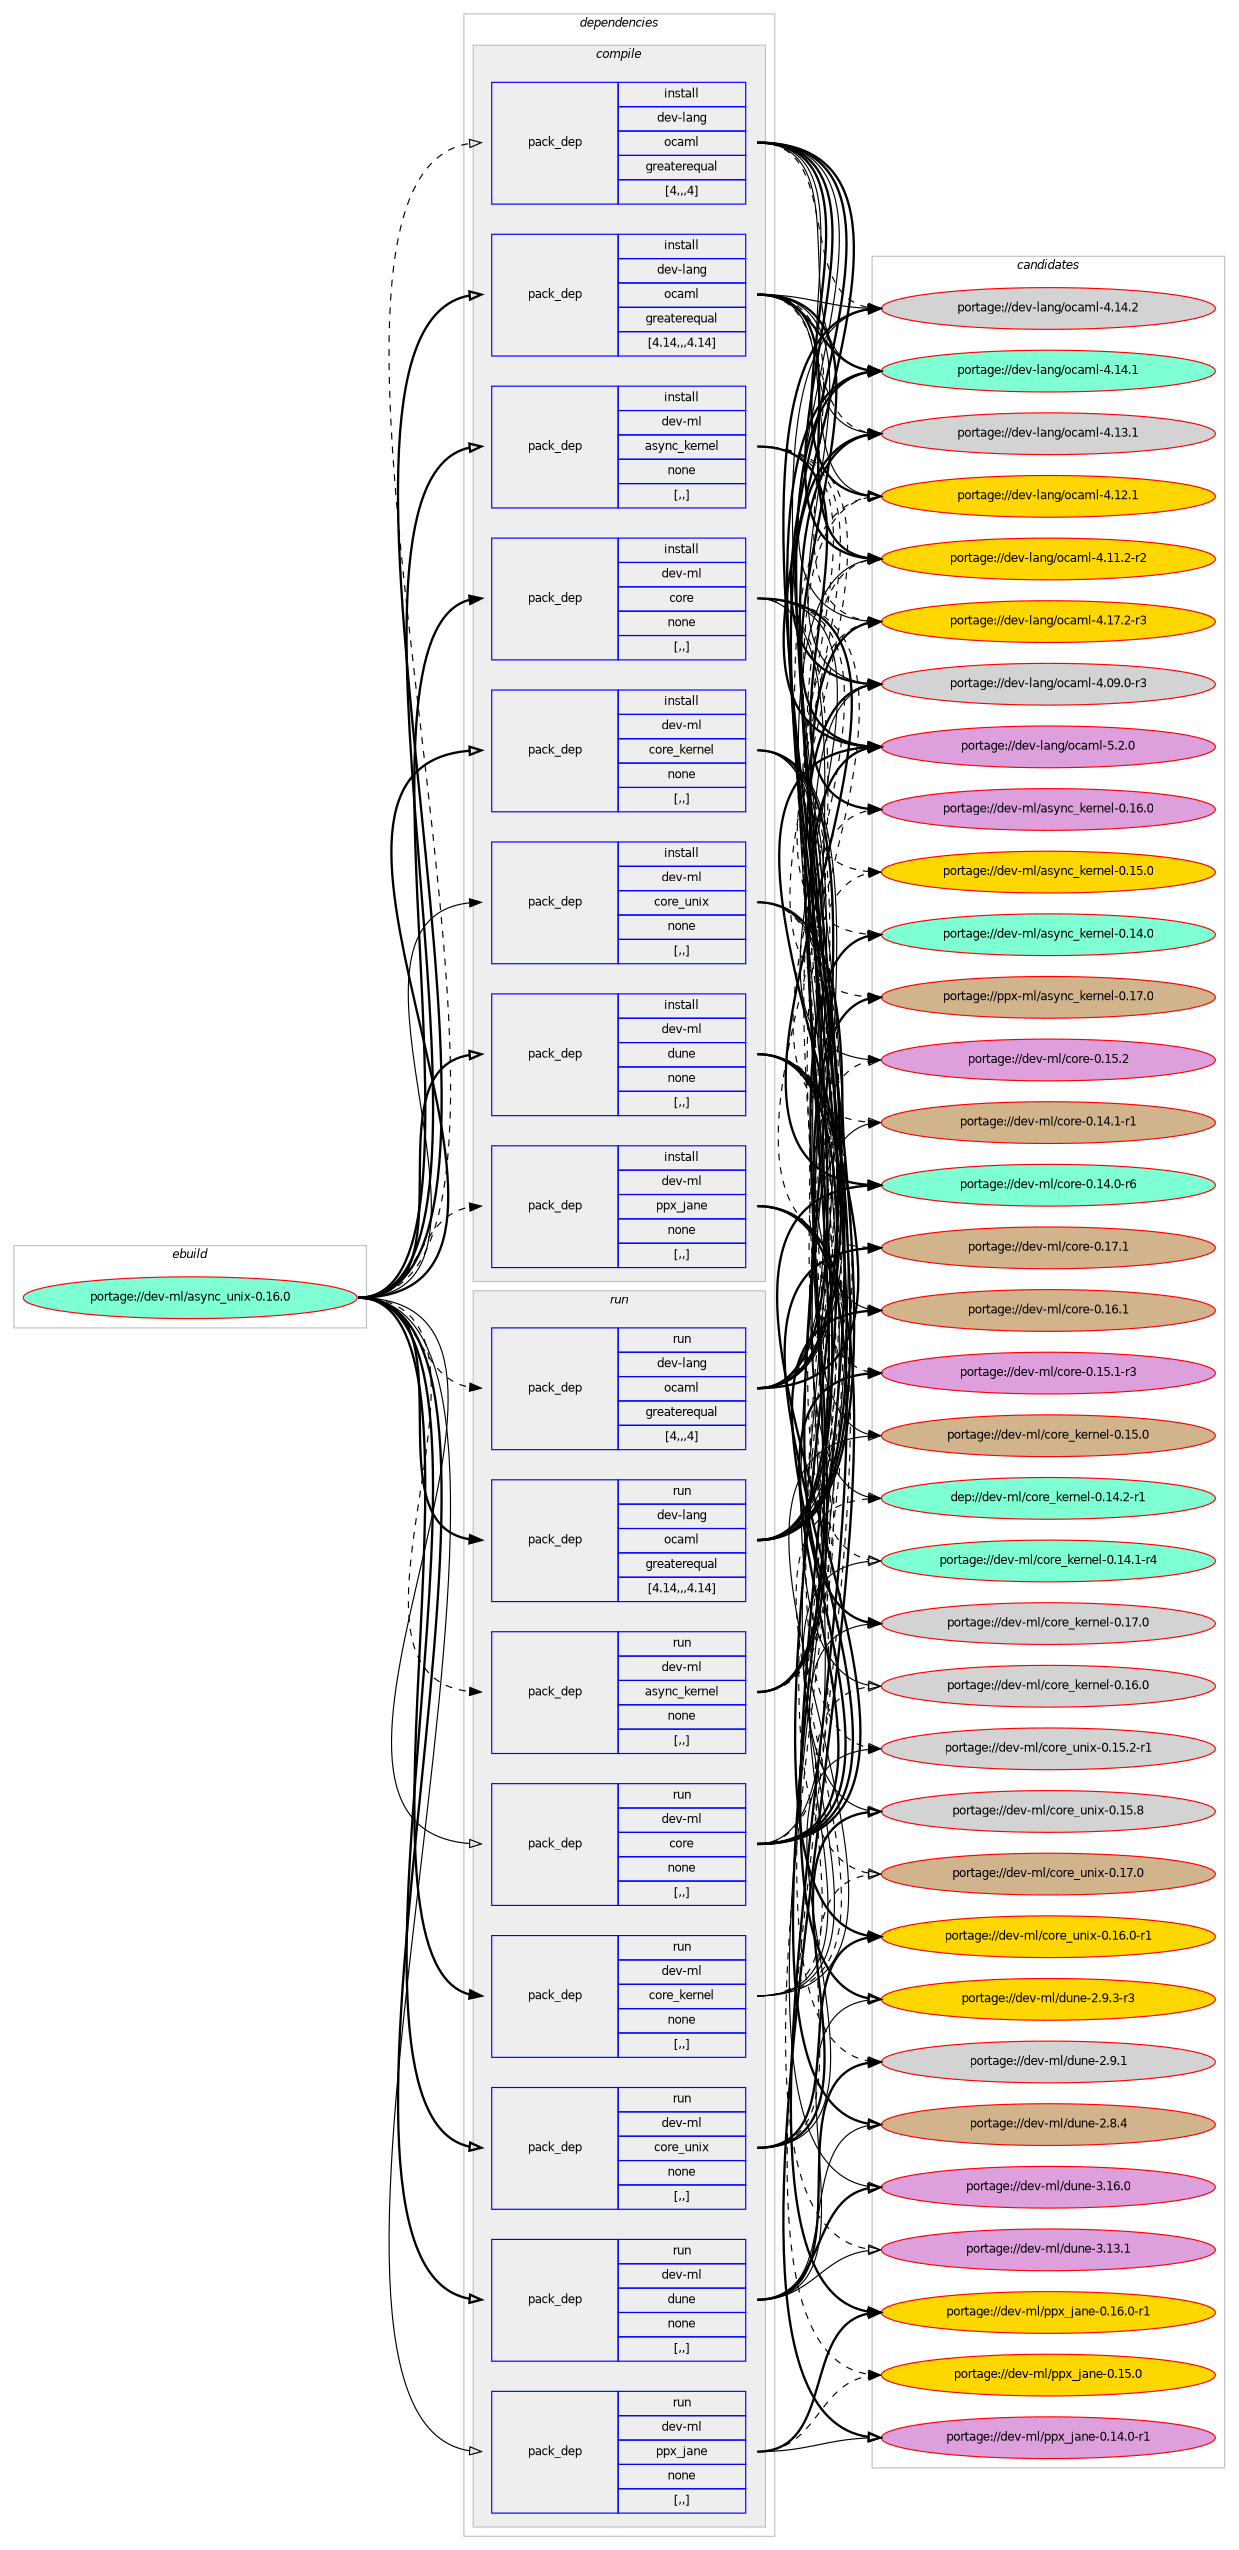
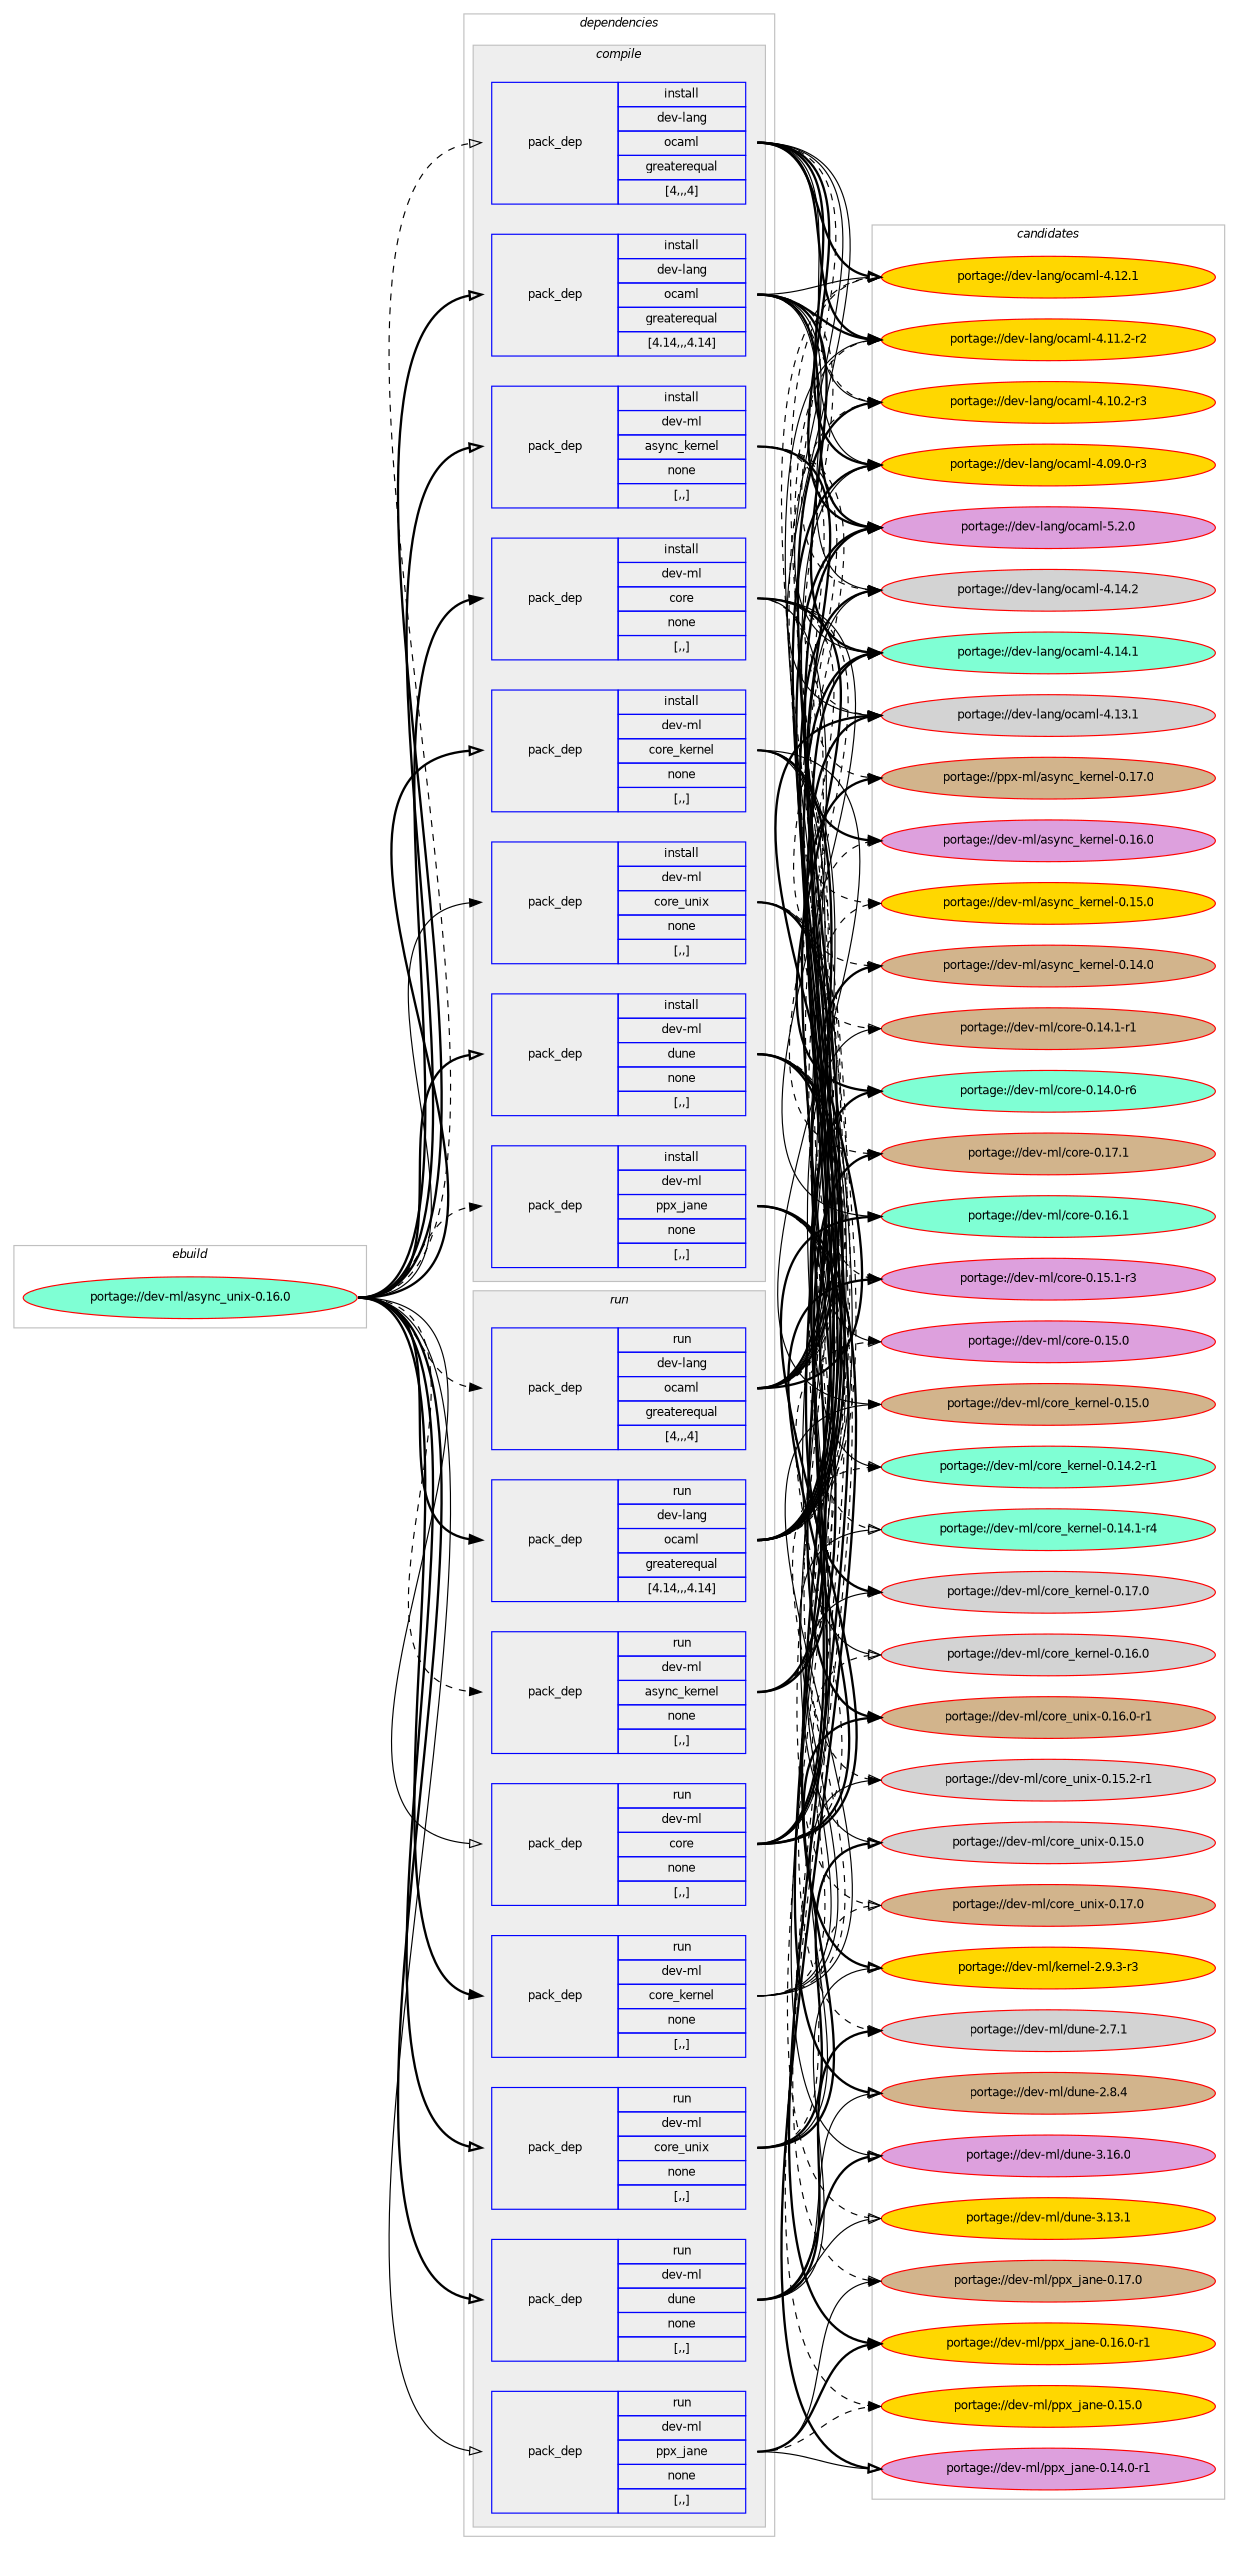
node "portage://dev-lang/ocaml-4.17.2-r3": label "portage://dev-lang/ocaml-4.17.2-r3" -> "portage://dev-lang/ocaml-4.10.2-r3"
node "portage://dev-lang/ocaml-4.09.0-r3": fillcolor lightgrey -> gold
node "portage://dev-ml/async_kernel-0.14.0": fillcolor aquamarine -> tan
node "portage://dev-ml/core-0.15.2": label "portage://dev-ml/core-0.15.2" -> "portage://dev-ml/core-0.15.0"
node "portage://dev-ml/core-0.16.1": fillcolor tan -> aquamarine
node "dep://dev-ml/core_kernel-0.14.2-r1": label "dep://dev-ml/core_kernel-0.14.2-r1" -> "portage://dev-ml/core_kernel-0.14.2-r1"
node "portage://dev-ml/core_unix-0.15.8": label "portage://dev-ml/core_unix-0.15.8" -> "portage://dev-ml/core_unix-0.15.0"
node "portage://dev-ml/core_unix-0.16.0-r1": fillcolor gold -> tan
node "portage://dev-ml/dune-2.9.3-r3": label "portage://dev-ml/dune-2.9.3-r3" -> "portage://dev-ml/kernel-2.9.3-r3"
node "portage://dev-ml/dune-2.9.1": label "portage://dev-ml/dune-2.9.1" -> "portage://dev-ml/dune-2.7.1"
node "portage://dev-ml/dune-3.13.1": fillcolor plum -> gold
node "portage://dev-ml/ppx_jane-0.17.0": added
